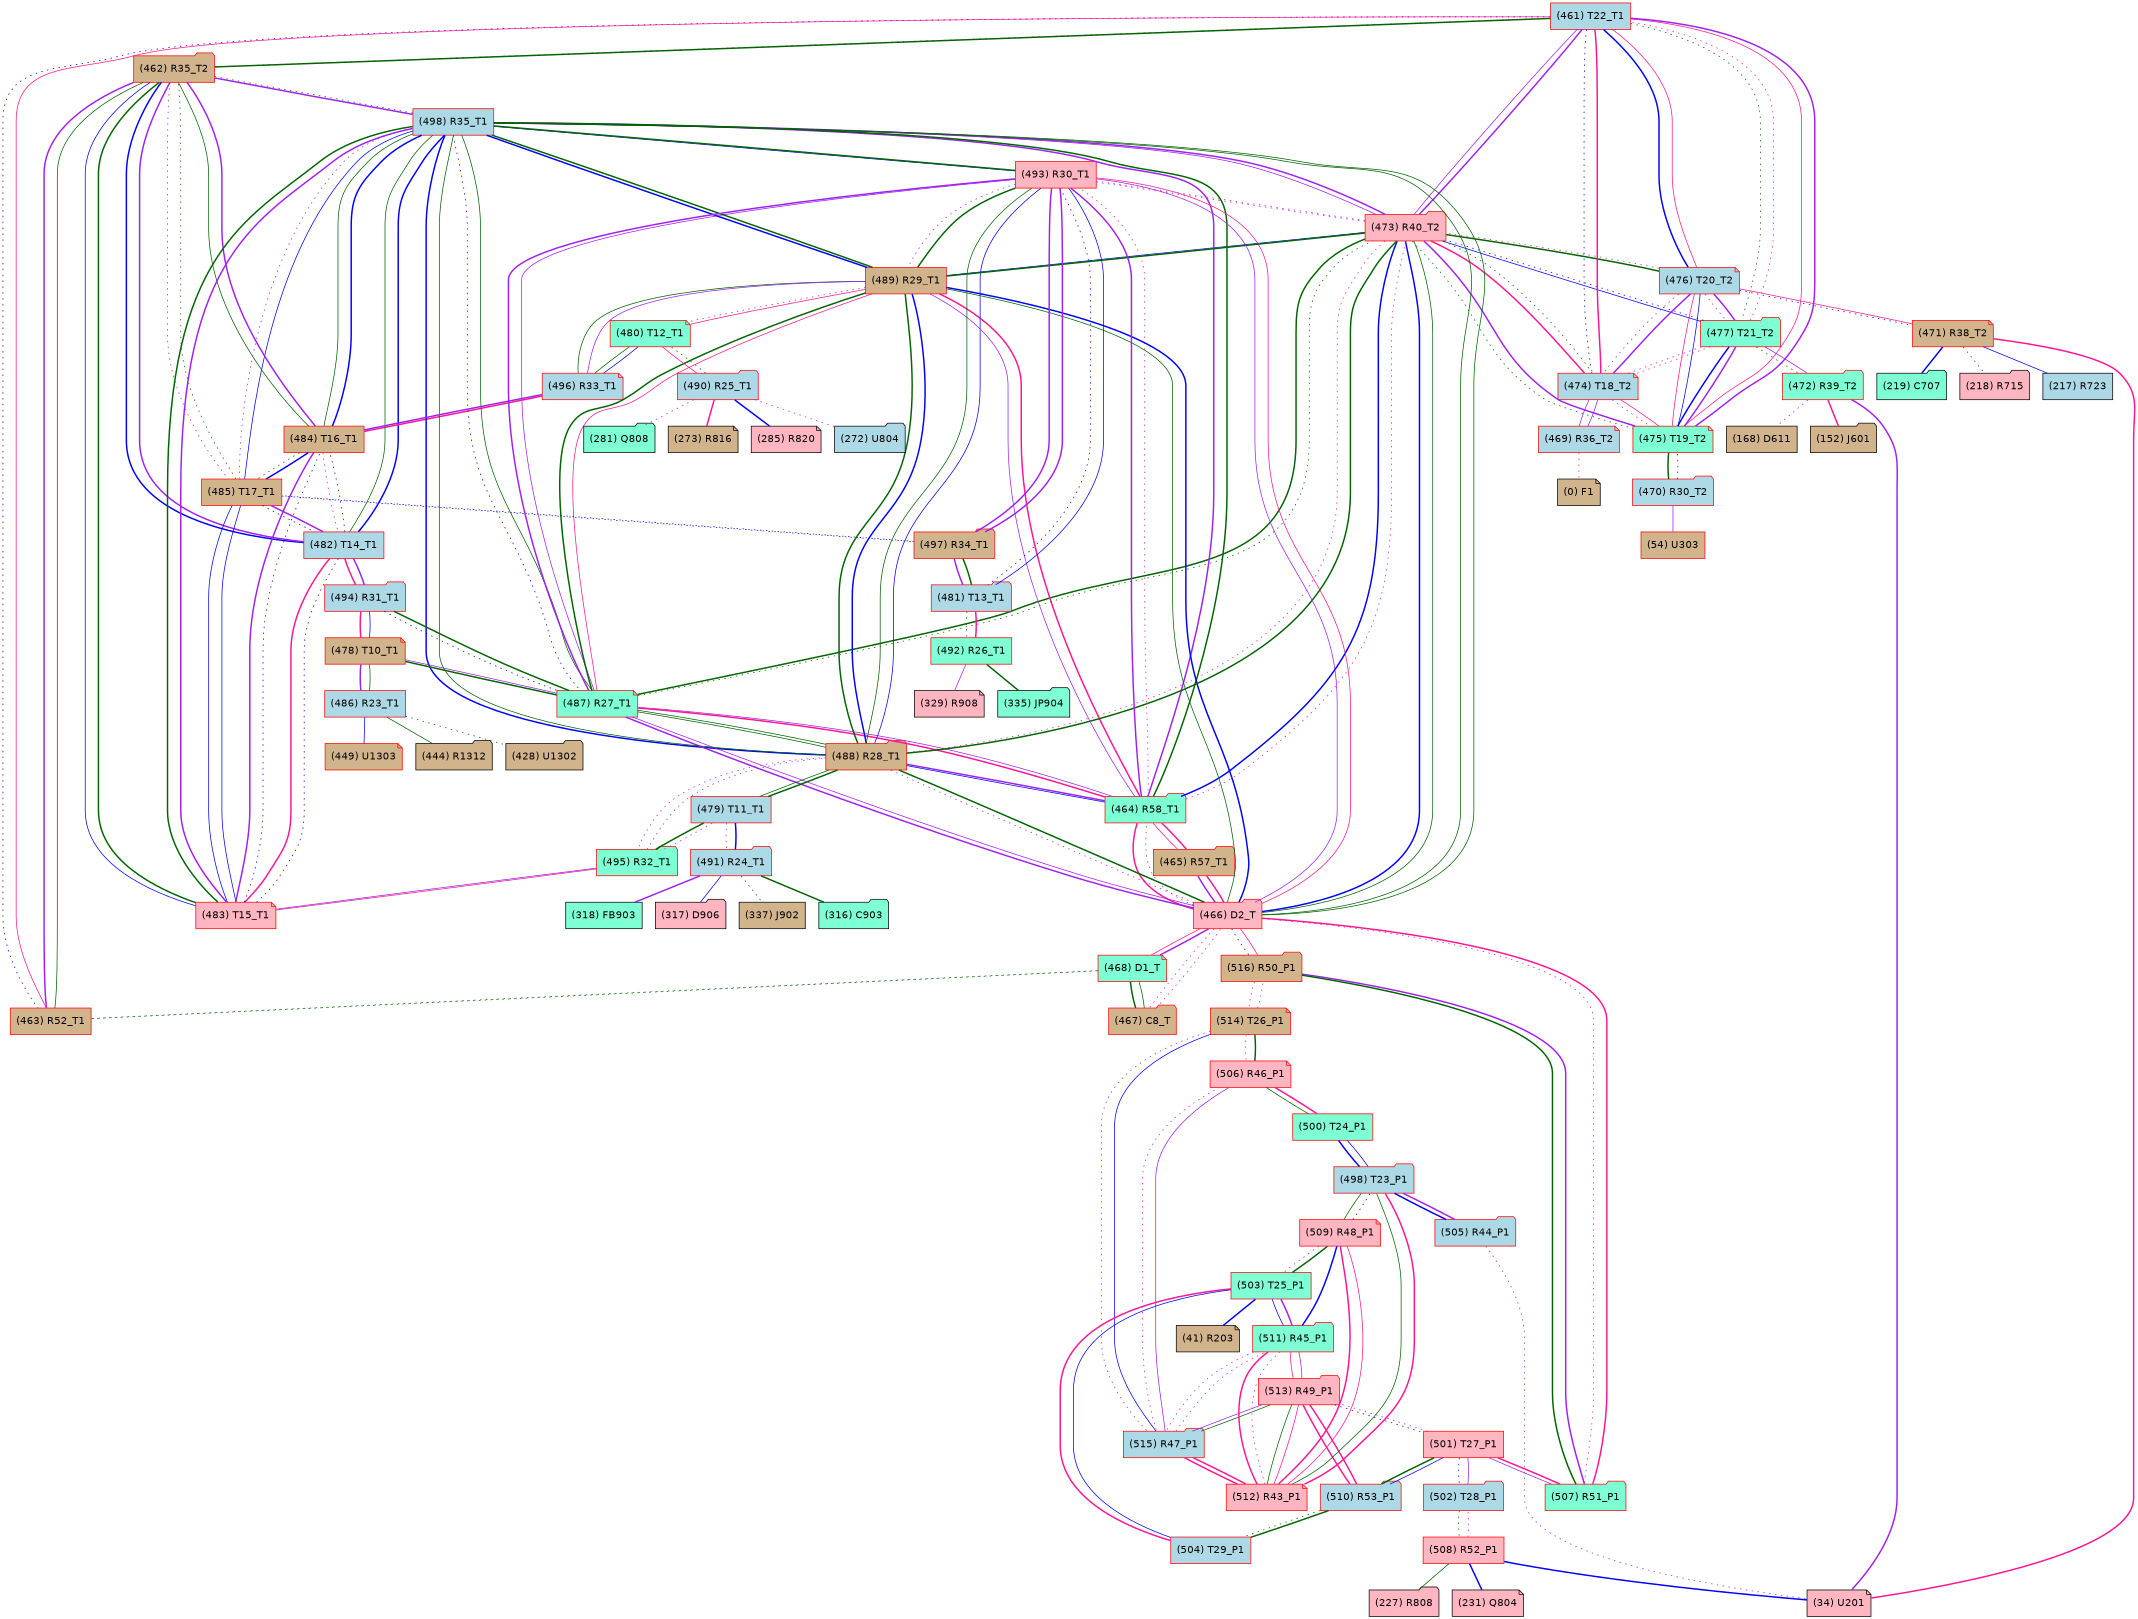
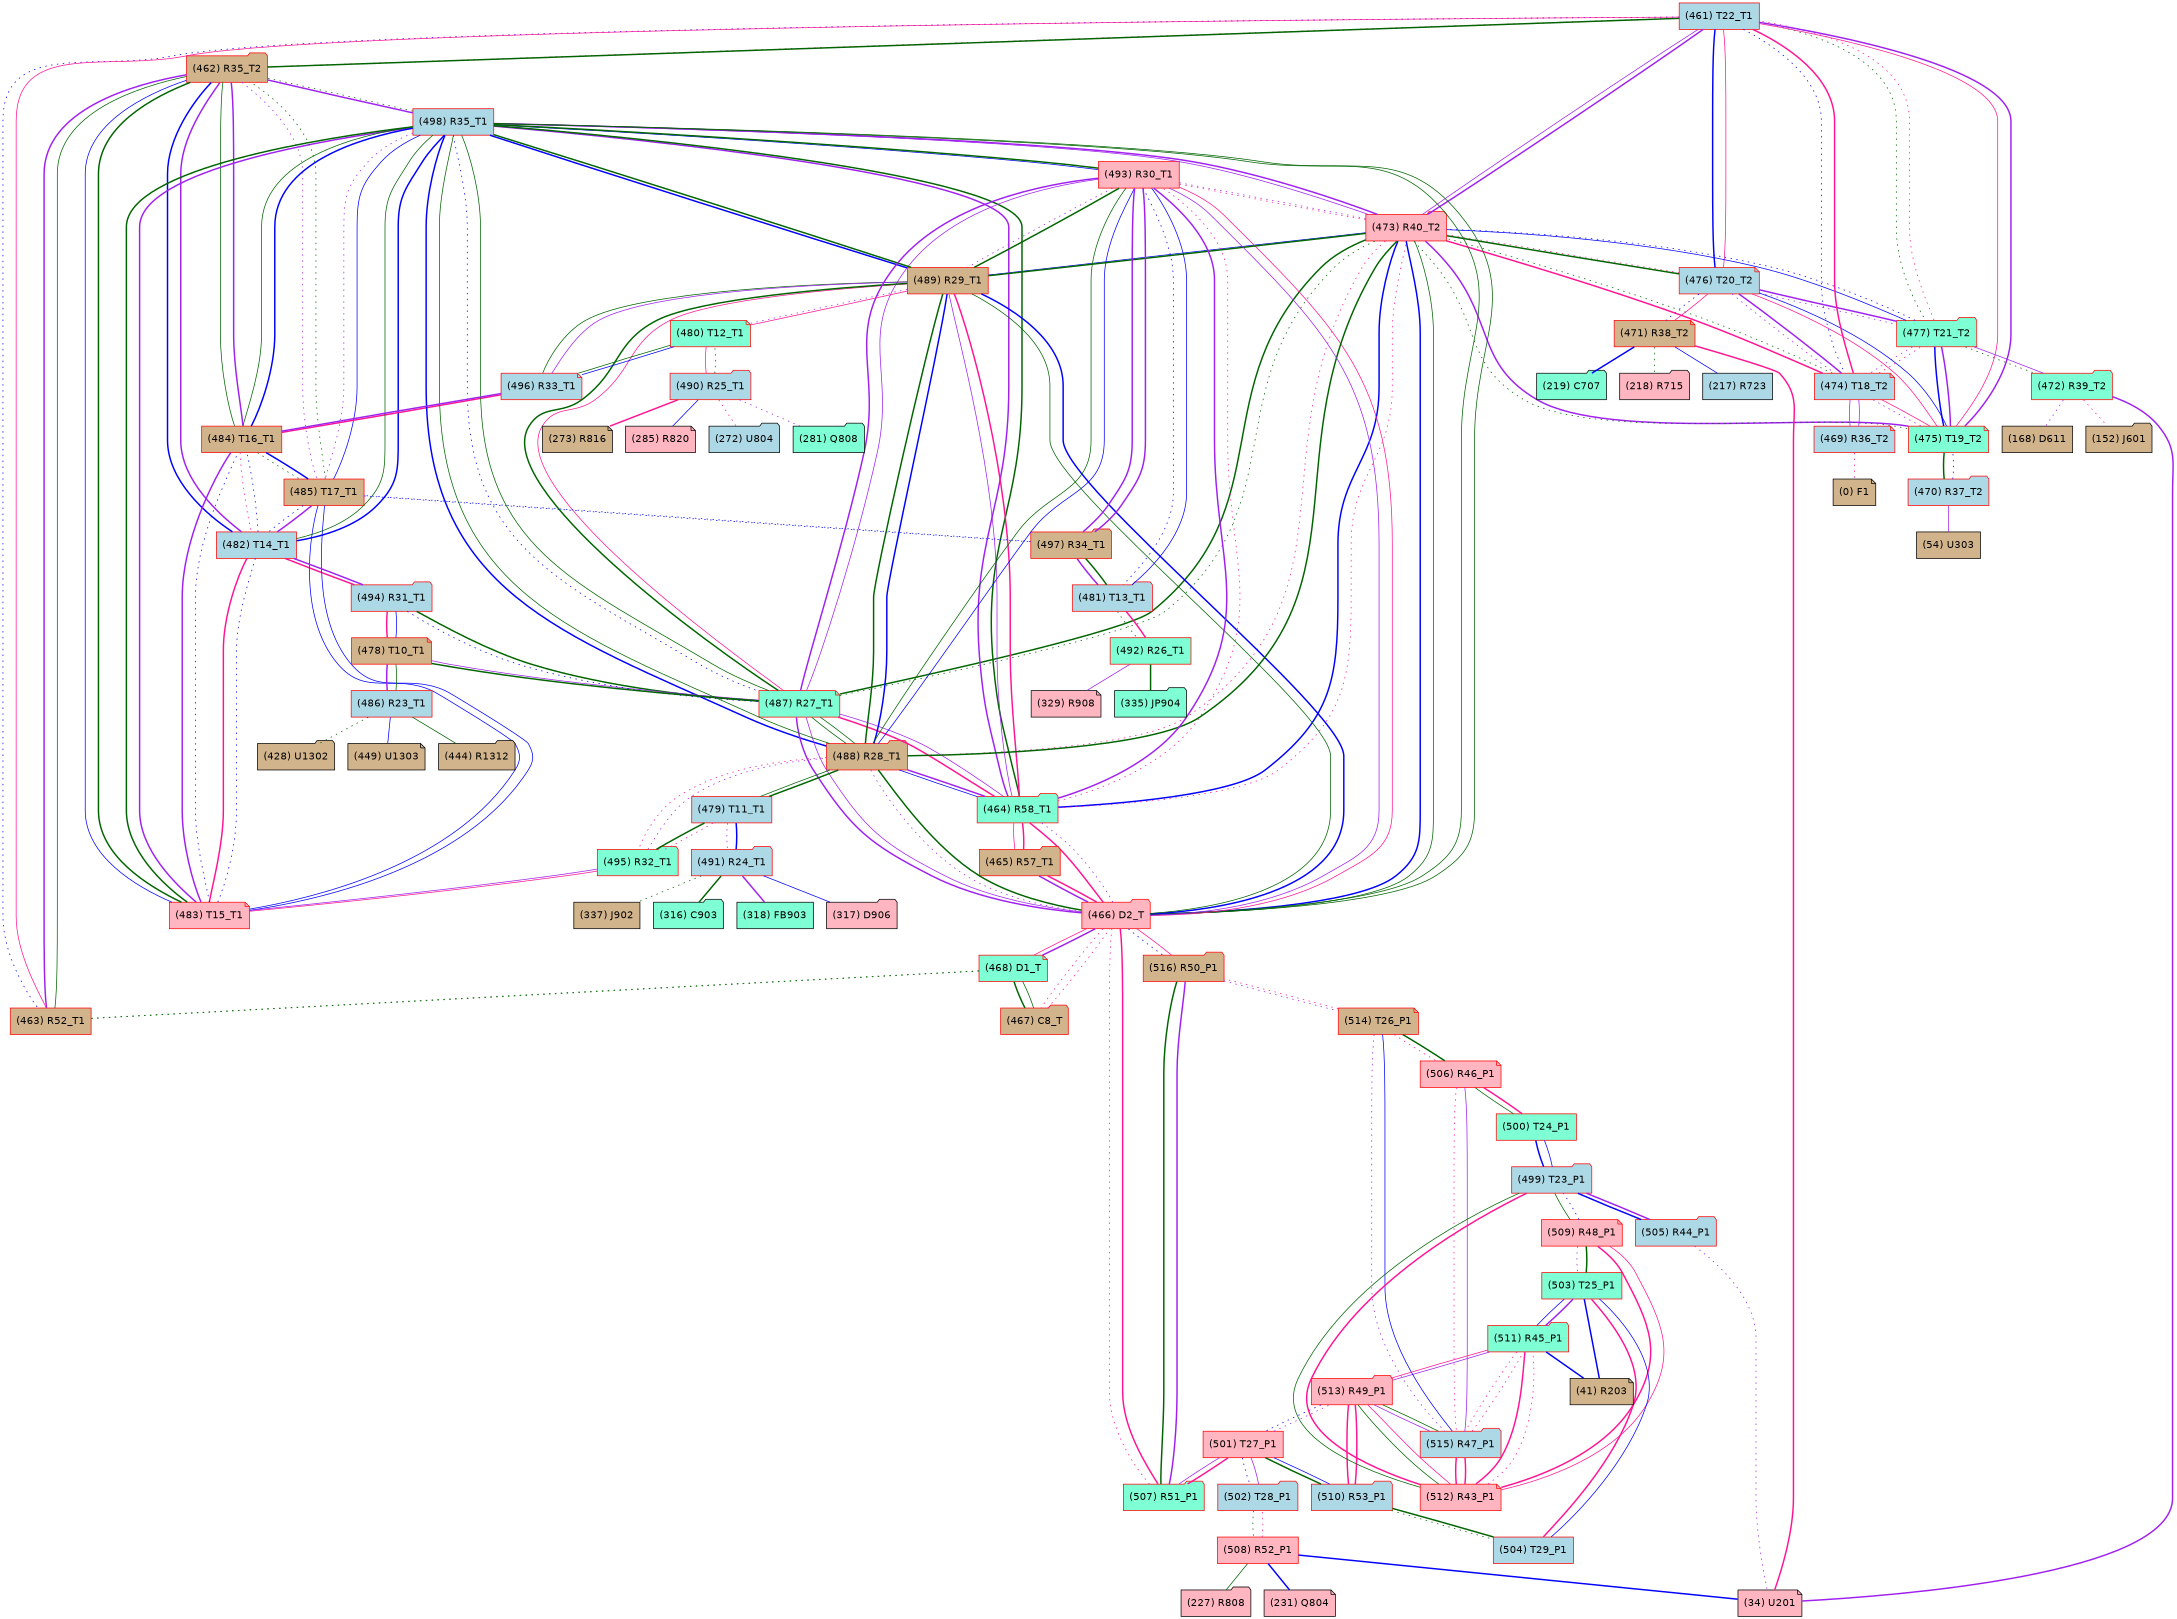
edge "(490) R25_T1" -- "(285) R820": style bold -> solid
edge "(472) R39_T2" -- "(152) J601": style bold -> dotted
node "(470) R30_T2": label "(470) R30_T2" -> "(470) R37_T2"
node "(54) U303": color red -> black
node "(449) U1303": color red -> black
node "(498) T23_P1": label "(498) T23_P1" -> "(499) T23_P1"
edge "(509) R48_P1" -- "(511) R45_P1": now "(41) R203" -- "(511) R45_P1"
